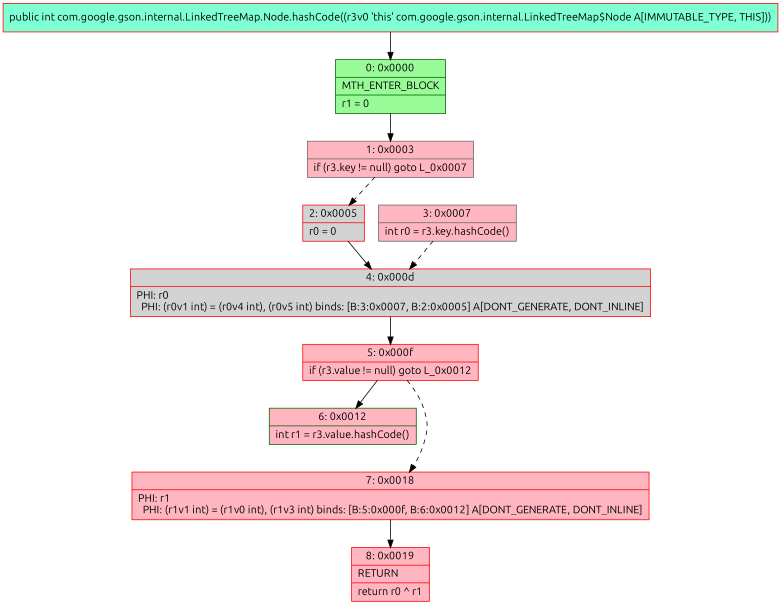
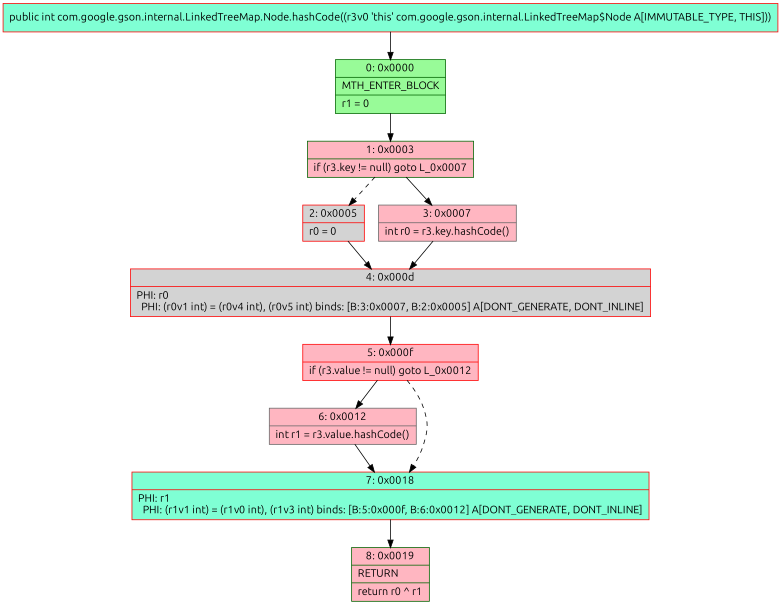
node "1: 0x0003": color gray40 -> darkgreen
edge "1: 0x0003" -> "3: 0x0007": added
edge "3: 0x0007" -> "4: 0x000d": style dashed -> solid
node "6: 0x0012": color darkgreen -> gray40
edge "6: 0x0012" -> "7: 0x0018": added
node "7: 0x0018": fillcolor lightpink -> aquamarine
node "8: 0x0019": color red -> darkgreen
